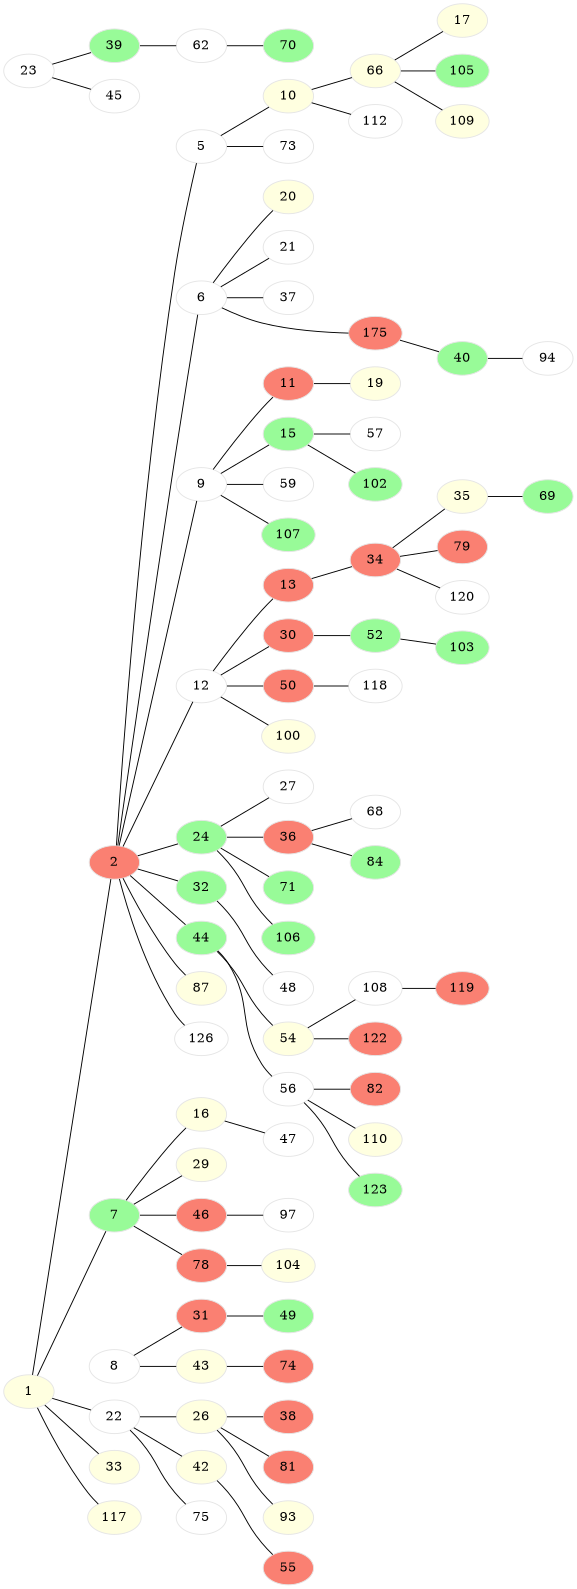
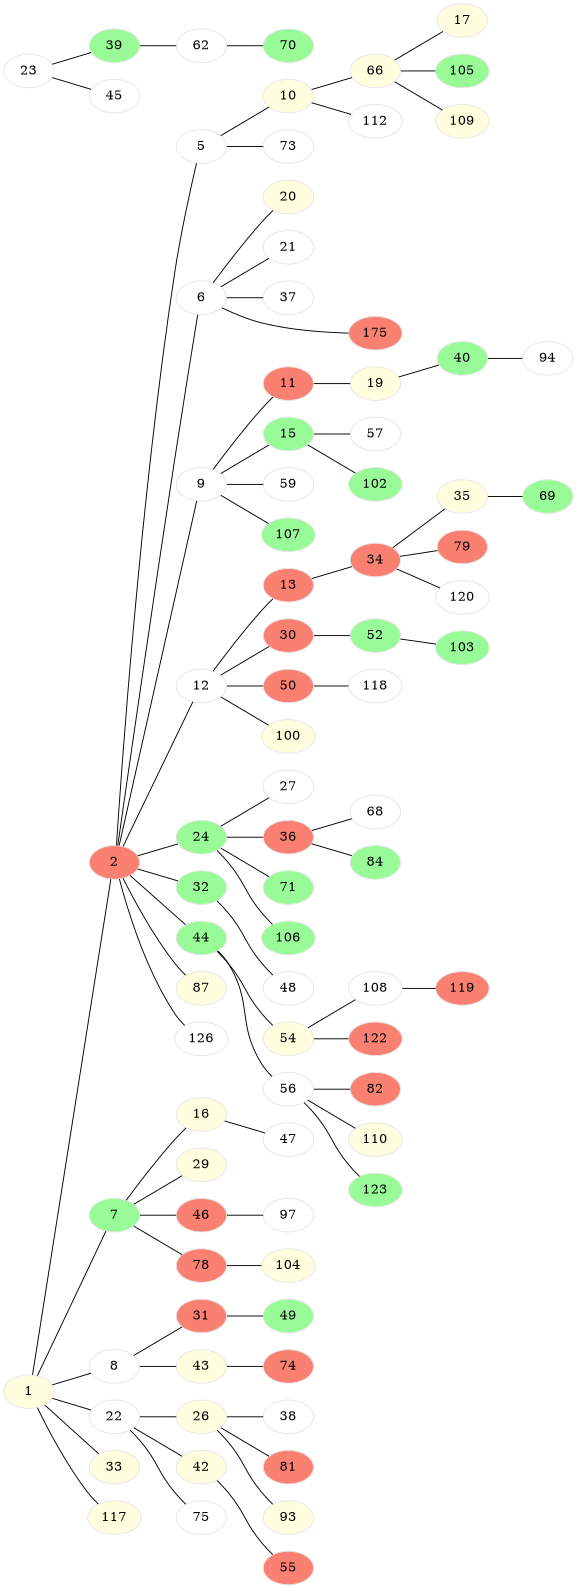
edge "175" -- "40": now "19" -- "40"
edge "8" -- "1": added
node "38": fillcolor salmon -> white
